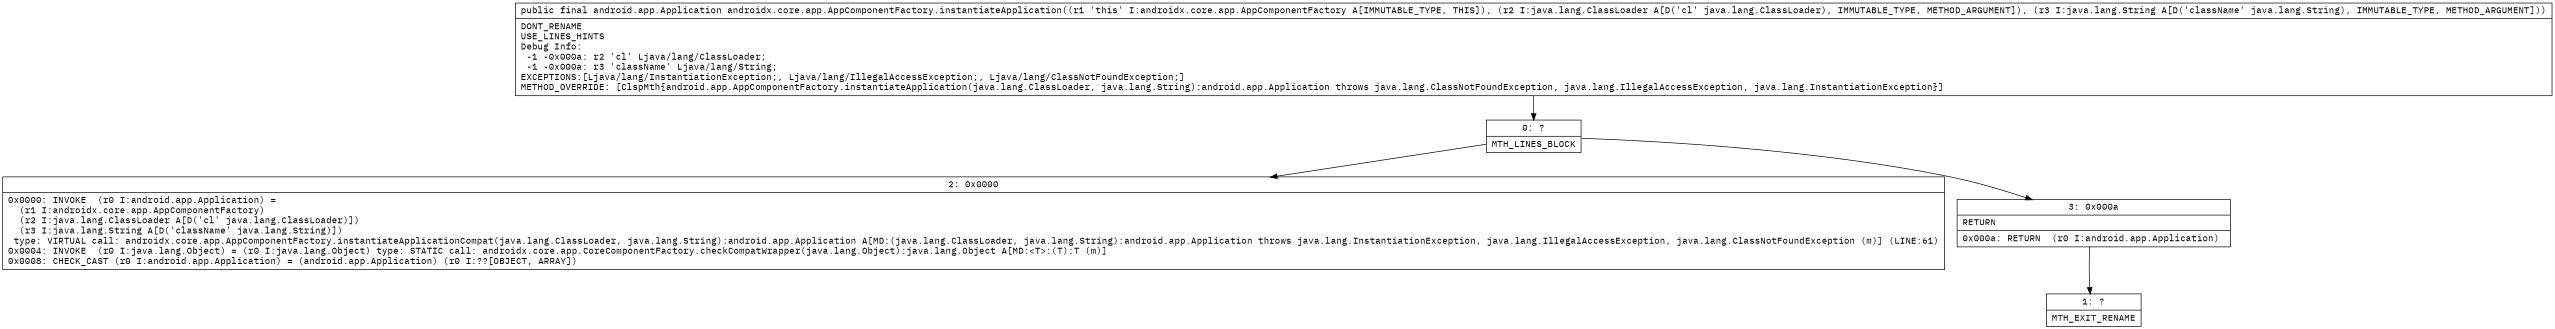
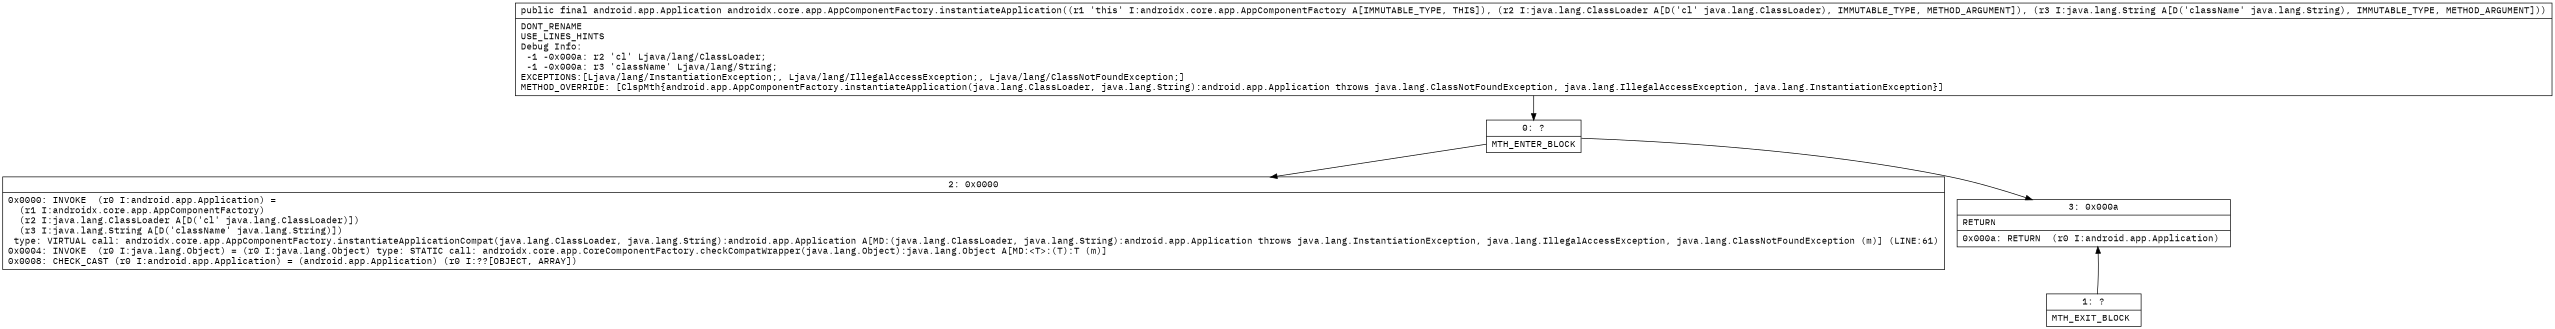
node "0: ?": text "MTH_LINES_BLOCK" -> "MTH_ENTER_BLOCK"
edge "3: 0x000a" -> "1: ?": reversed
node "1: ?": text "MTH_EXIT_RENAME" -> "MTH_EXIT_BLOCK"
